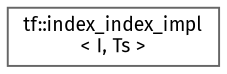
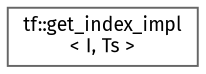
node "tf::index_index_impl < I, Ts >": label "tf::index_index_impl < I, Ts >" -> "tf::get_index_impl < I, Ts >"
